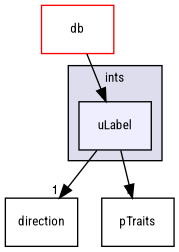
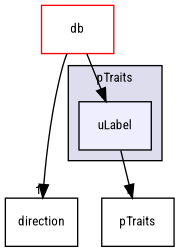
cluster "ints": label "ints" -> "pTraits"
edge "uLabel" -> "direction": now "db" -> "direction"
